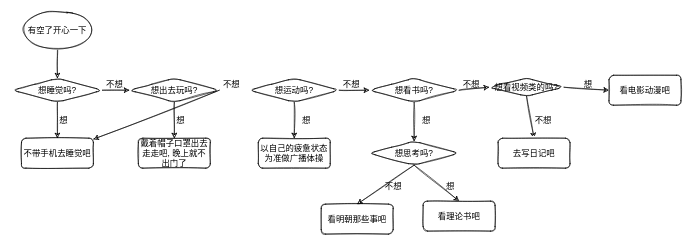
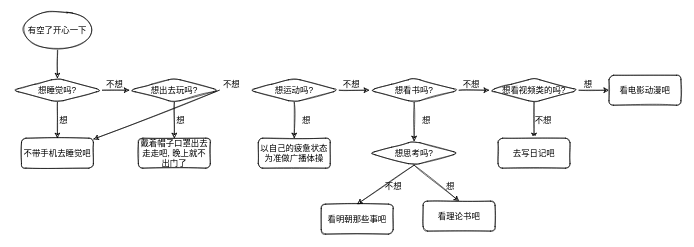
node "想看视频类的吗?": size 75x18 -> 90x24
